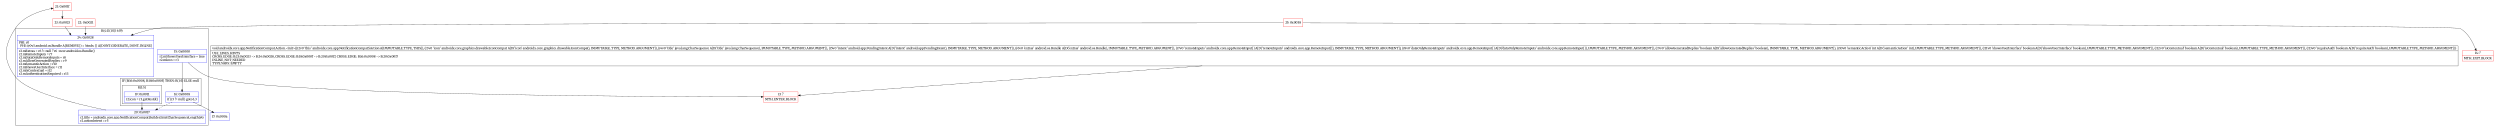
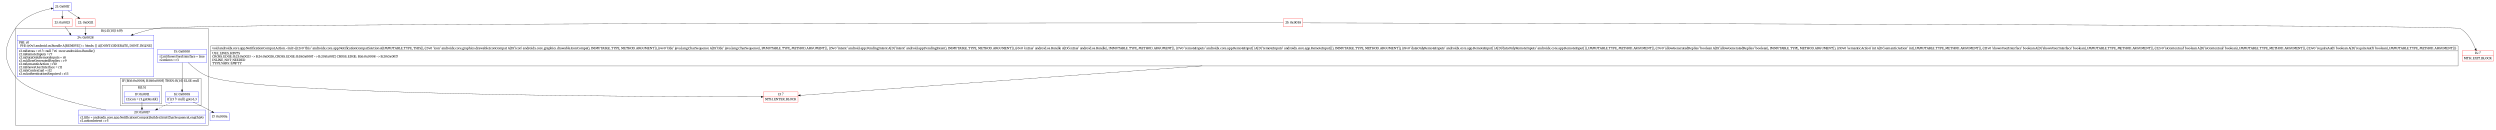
node "21: 0x001f": color red -> blue
edge "21: 0x001f" -> "22: 0x0021": added
